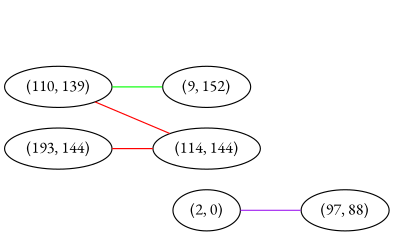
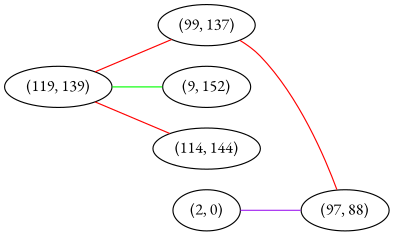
node "(99, 137)": added
node "(110, 139)": label "(110, 139)" -> "(119, 139)"
node "(193, 144)": removed
